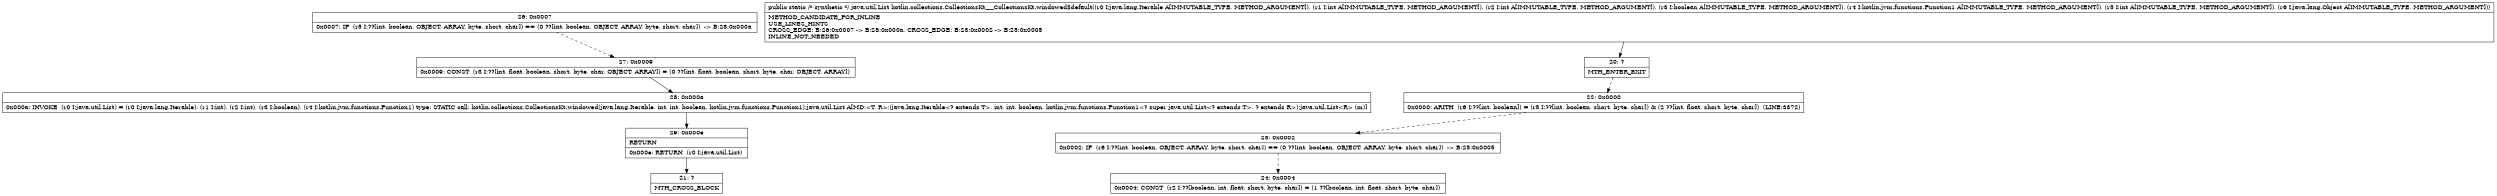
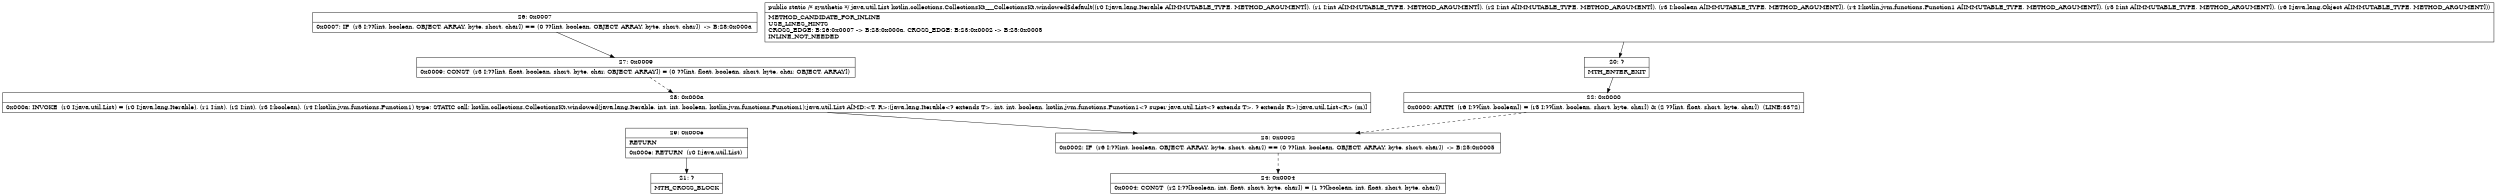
edge "26: 0x0007" -> "27: 0x0009": style dashed -> solid
edge "20: ?" -> "22: 0x0000": style dashed -> solid
edge "27: 0x0009" -> "28: 0x000a": style solid -> dashed
edge "28: 0x000a" -> "29: 0x000e": now "28: 0x000a" -> "23: 0x0002"
